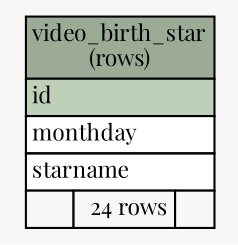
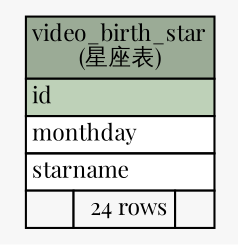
node "video_birth_star": text "(rows)" -> "(星座表)"
